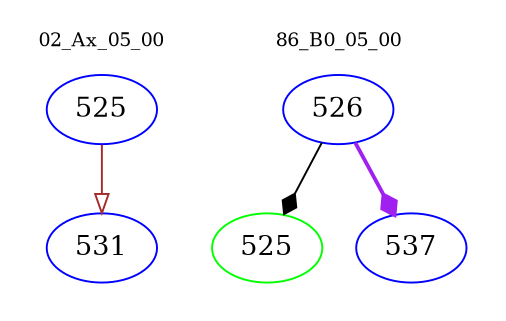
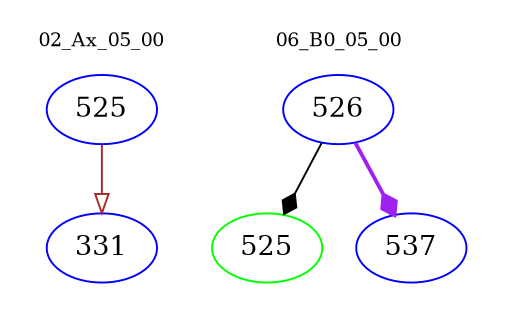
cluster "86_B0_05_00": label "86_B0_05_00" -> "06_B0_05_00"
node "531": label "531" -> "331"
